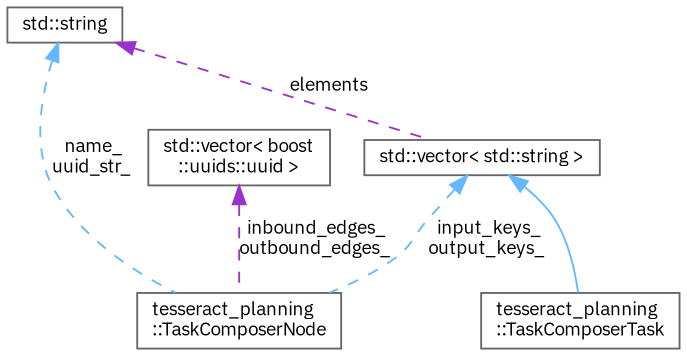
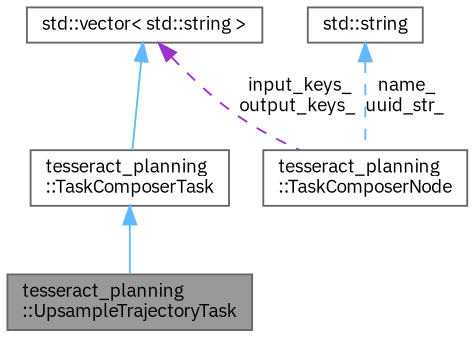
edge "std::vector< std::string >" -> "std::string": removed, label "elements"
node "std::vector< boost ::uuids::uuid >": removed
edge "tesseract_planning ::TaskComposerNode" -> "std::vector< std::string >": color steelblue1 -> darkorchid3
node "tesseract_planning ::UpsampleTrajectoryTask": added
